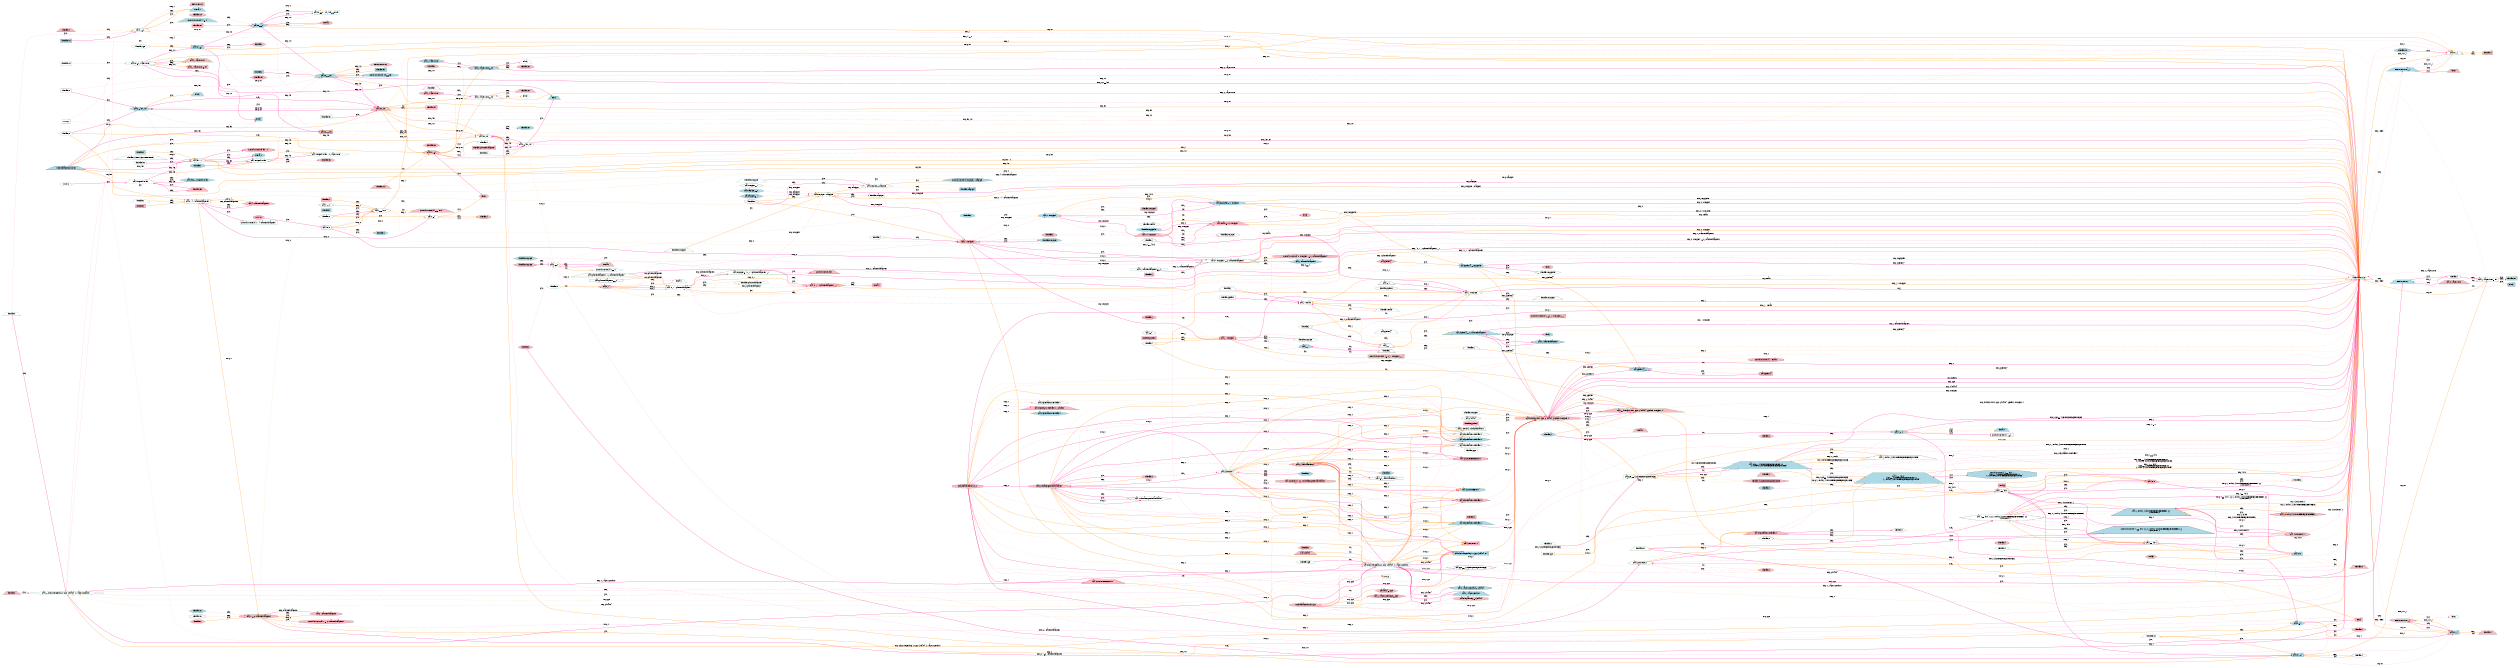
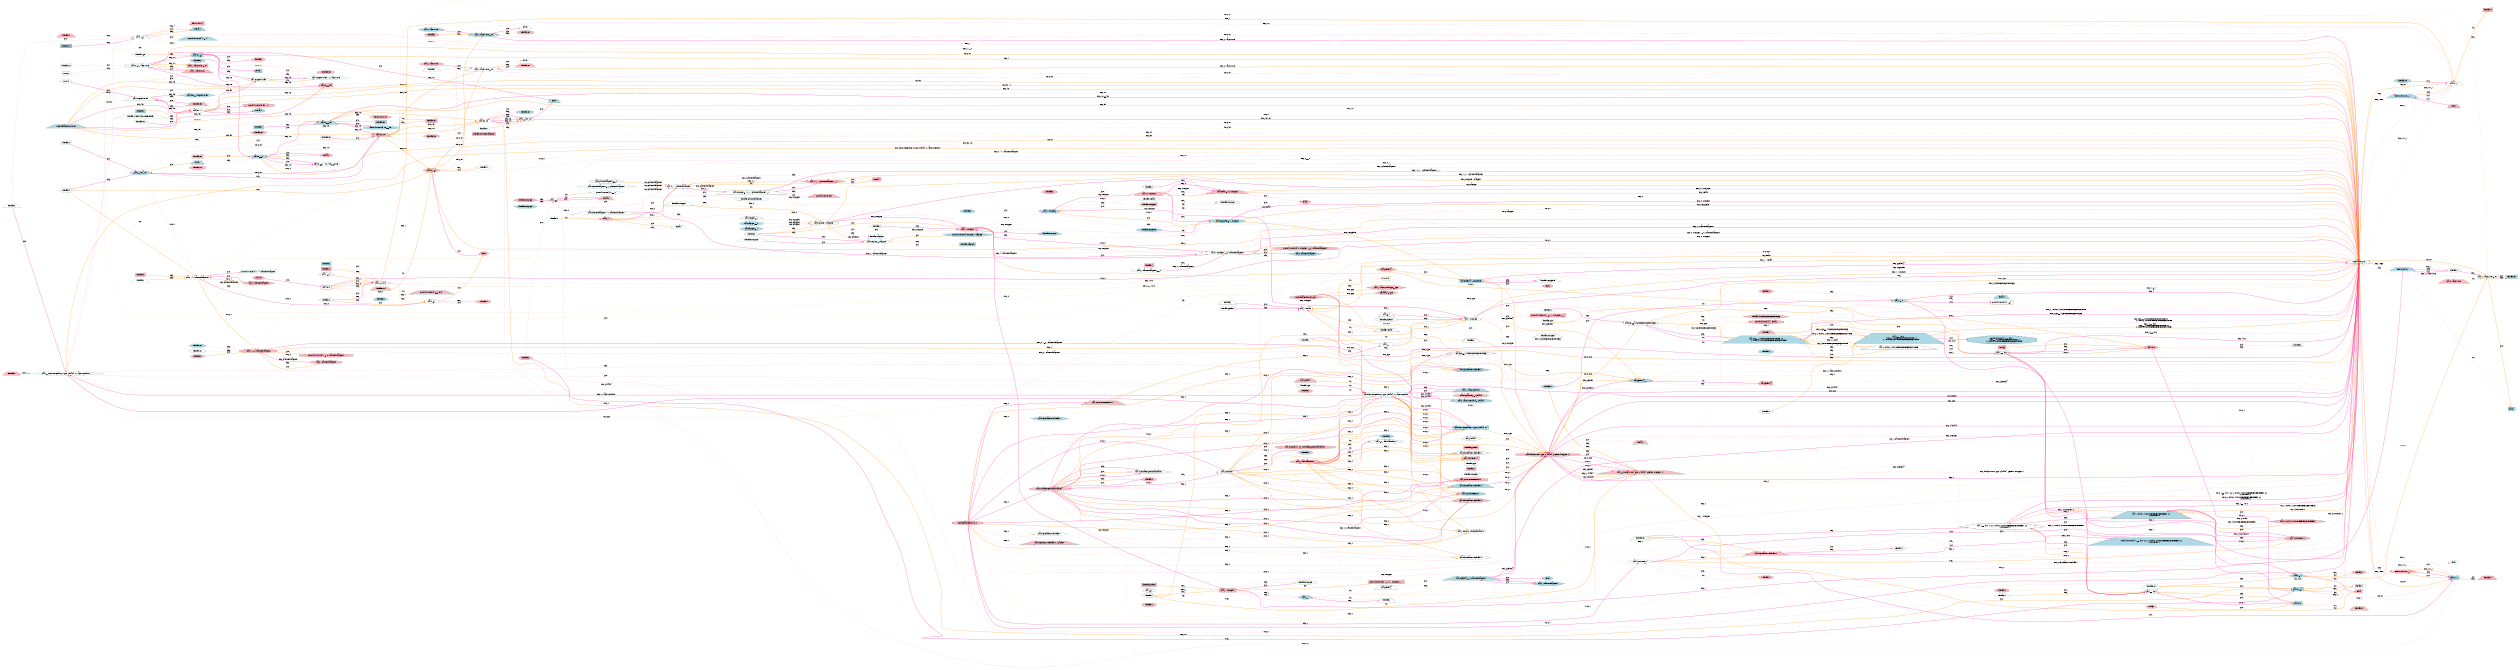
node "(Call,split_send_fragment = s->split_send_fragment)": added
